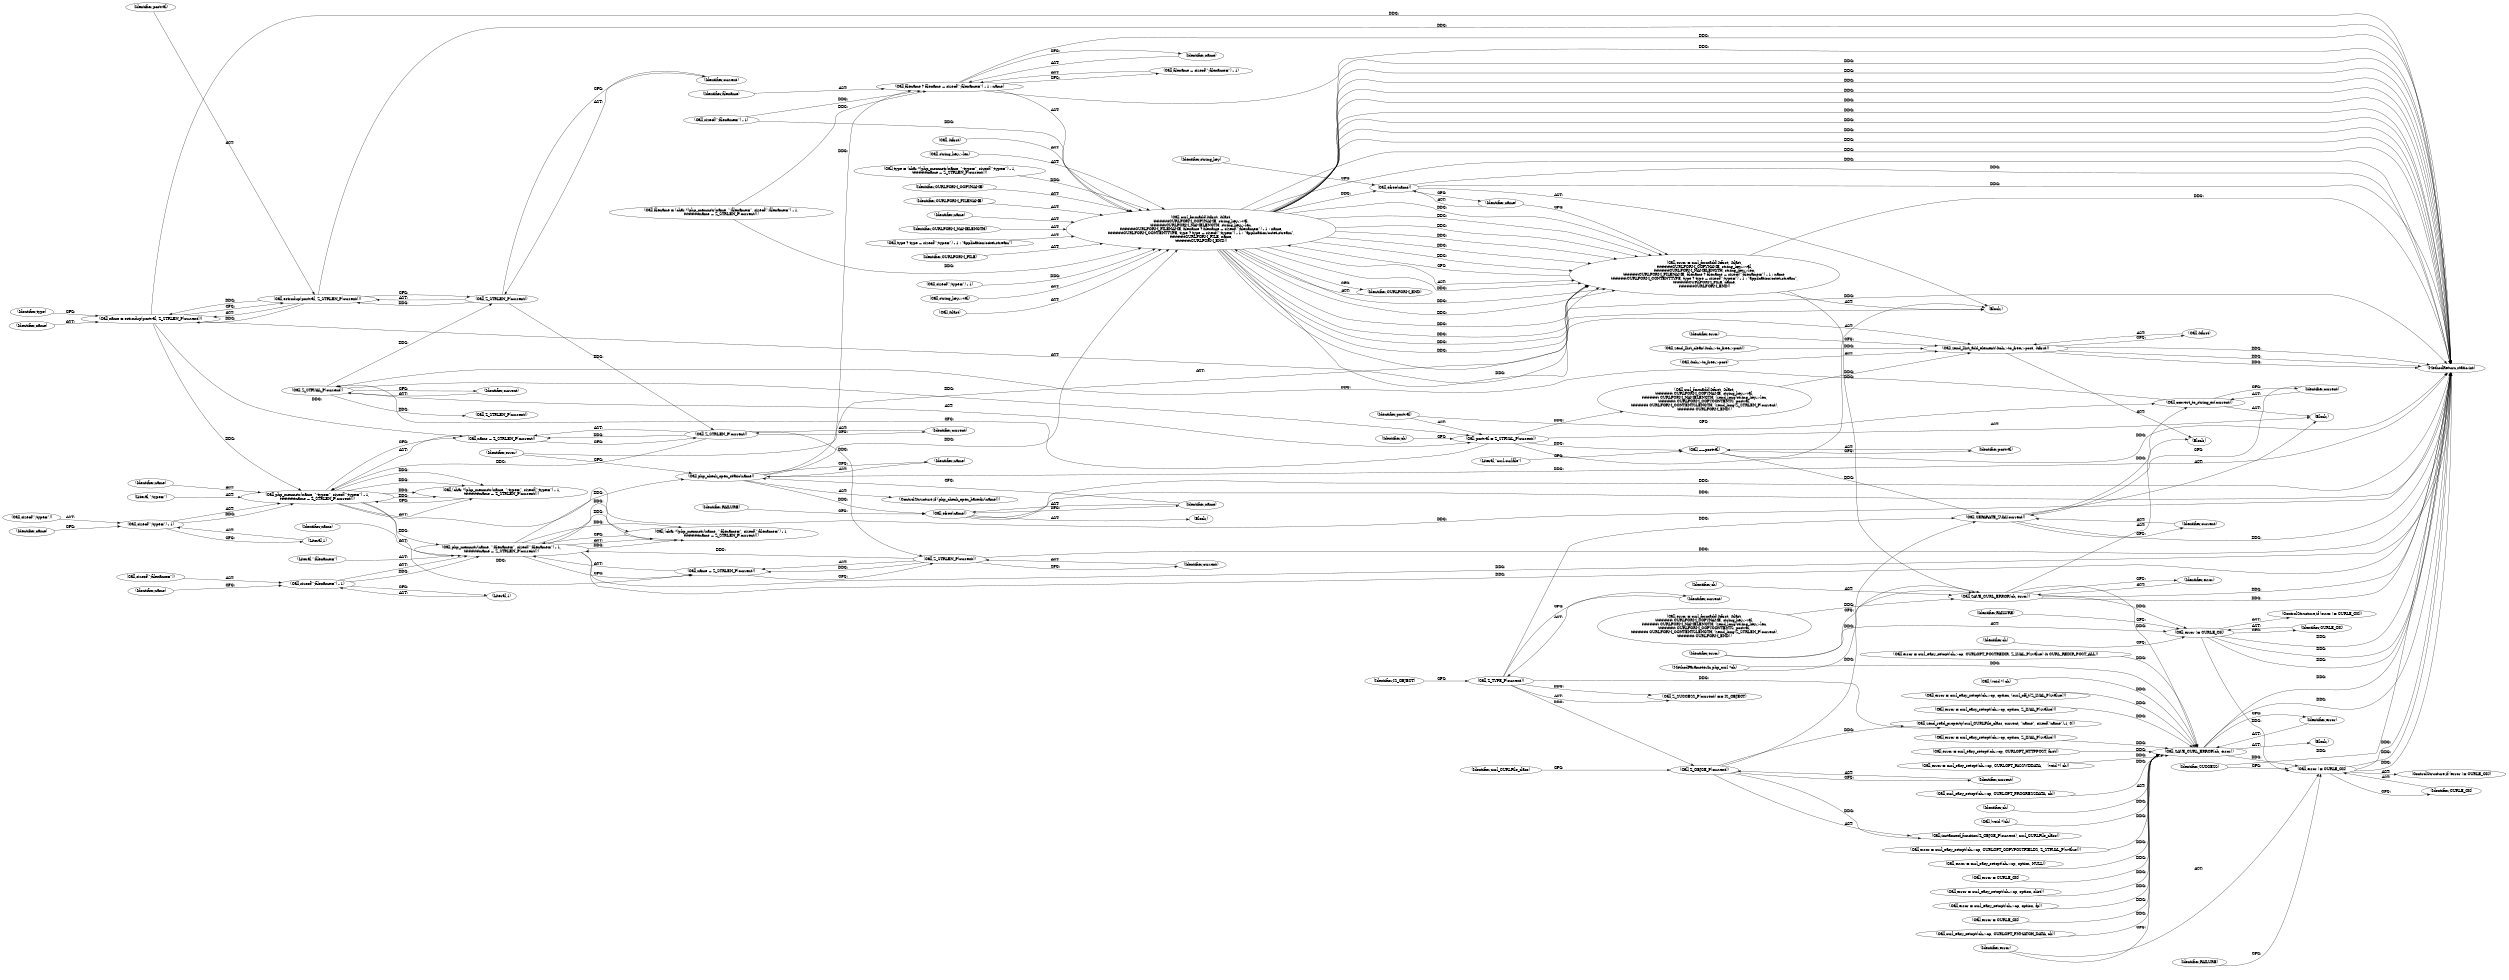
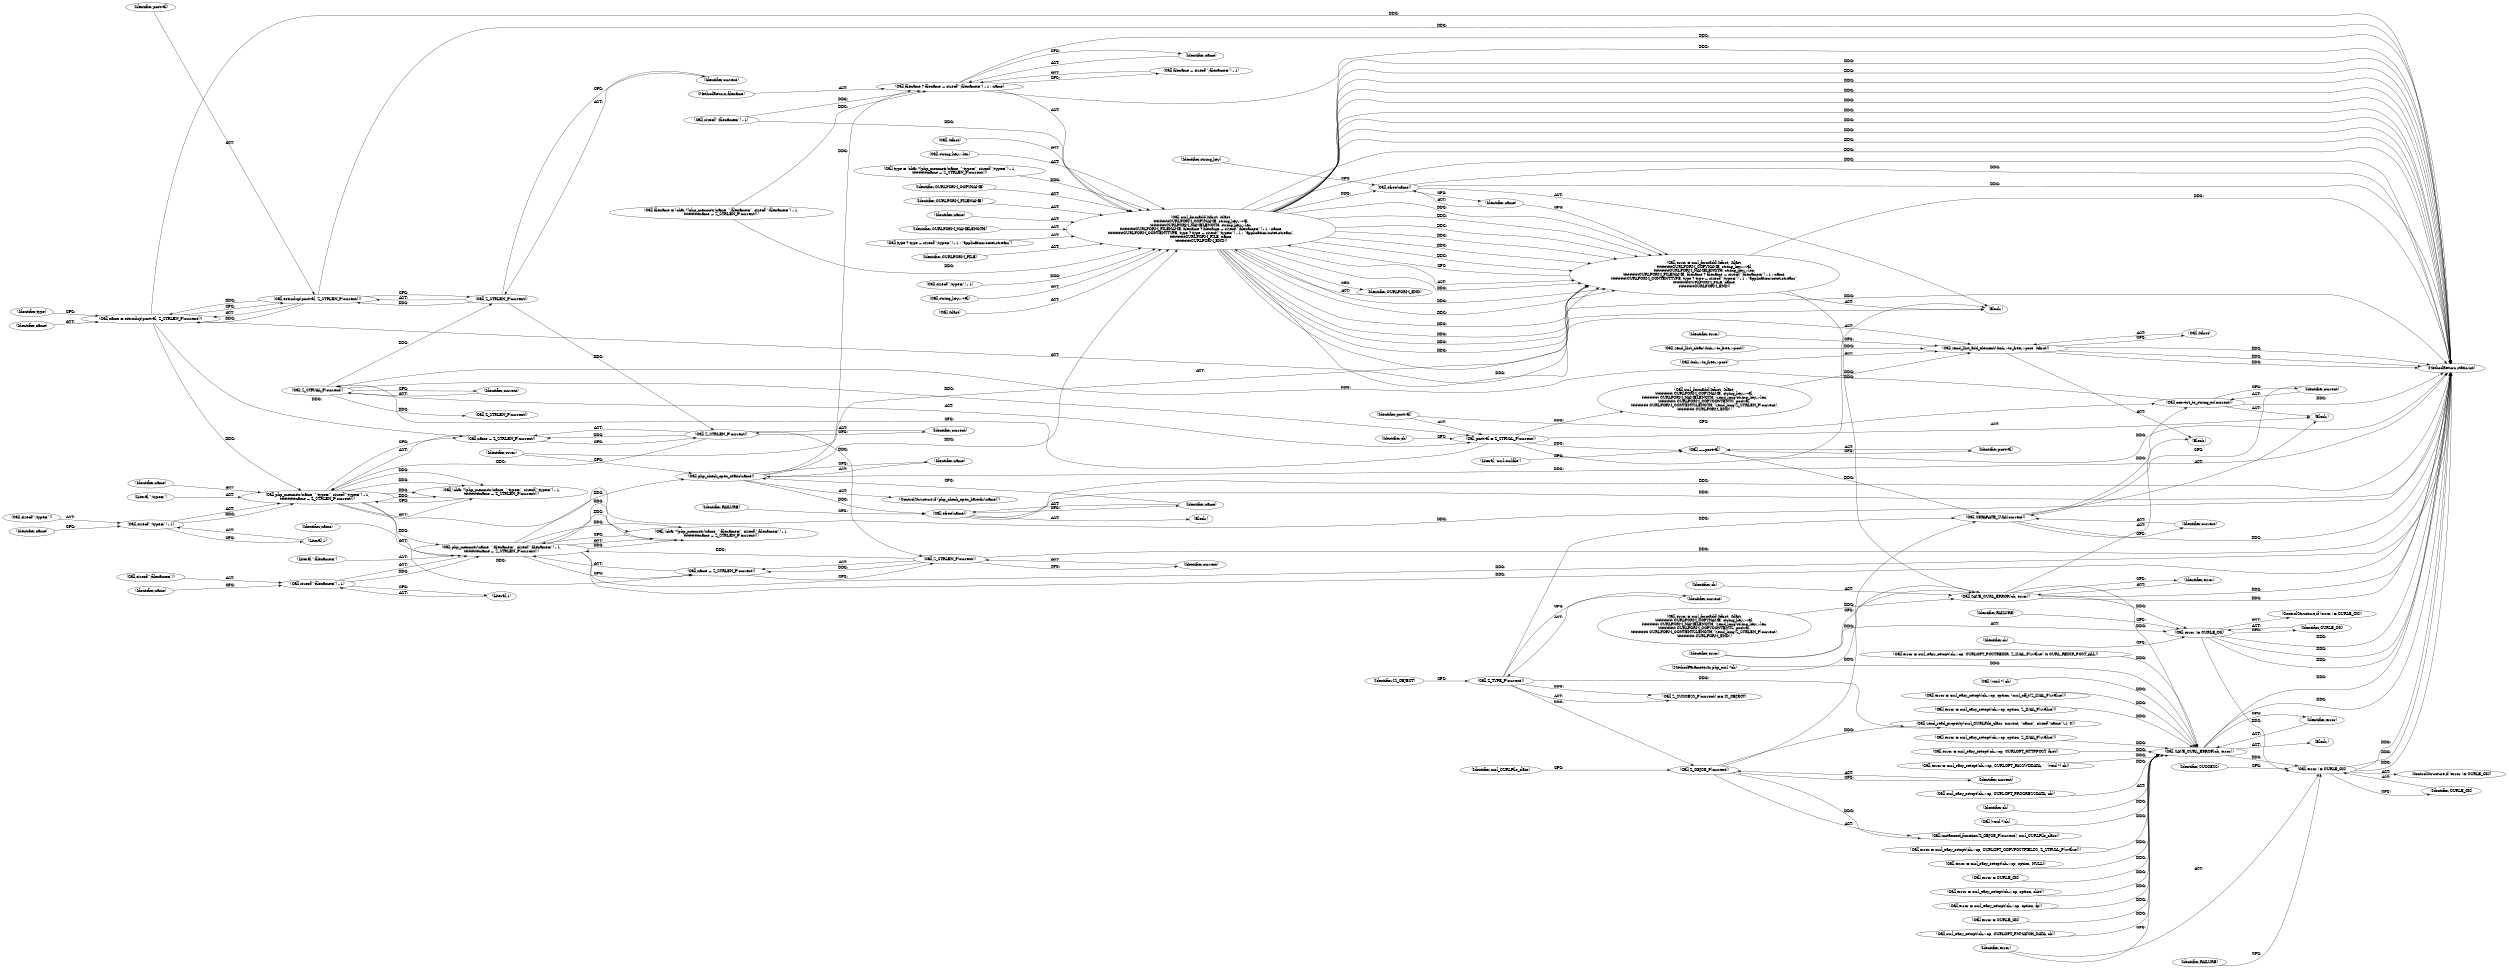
node "(Identifier,filename)": label "(Identifier,filename)" -> "(MethodReturn,filename)"
edge "(Identifier,SUCCESS)" -> "(MethodReturn,static int)": now "(Call,convert_to_string_ex(current))" -> "(MethodReturn,static int)"
